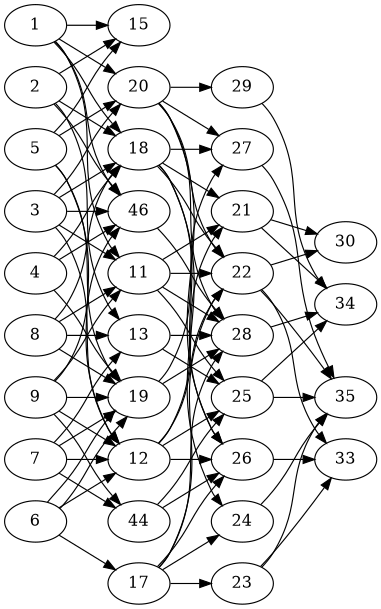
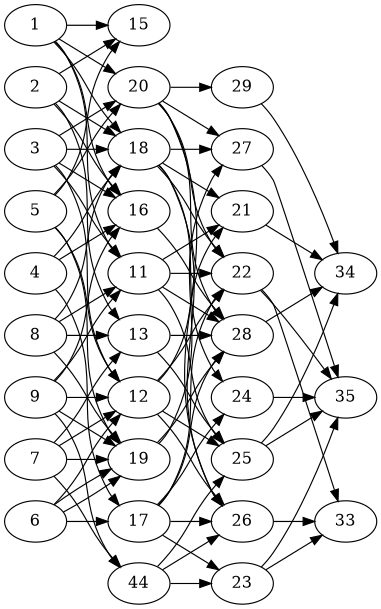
node "46": label "46" -> "16"
node "30": removed
edge "4" -> "19": now "4" -> "17"
edge "44" -> "23": added
